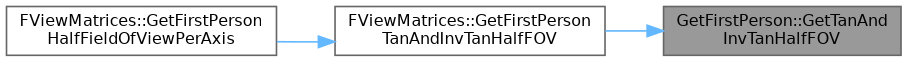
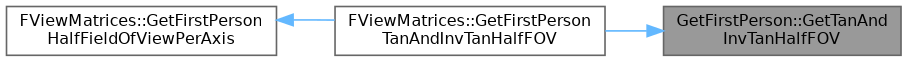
edge "FViewMatrices::GetFirstPerson HalfFieldOfViewPerAxis" -> "FViewMatrices::GetFirstPerson TanAndInvTanHalfFOV": reversed
